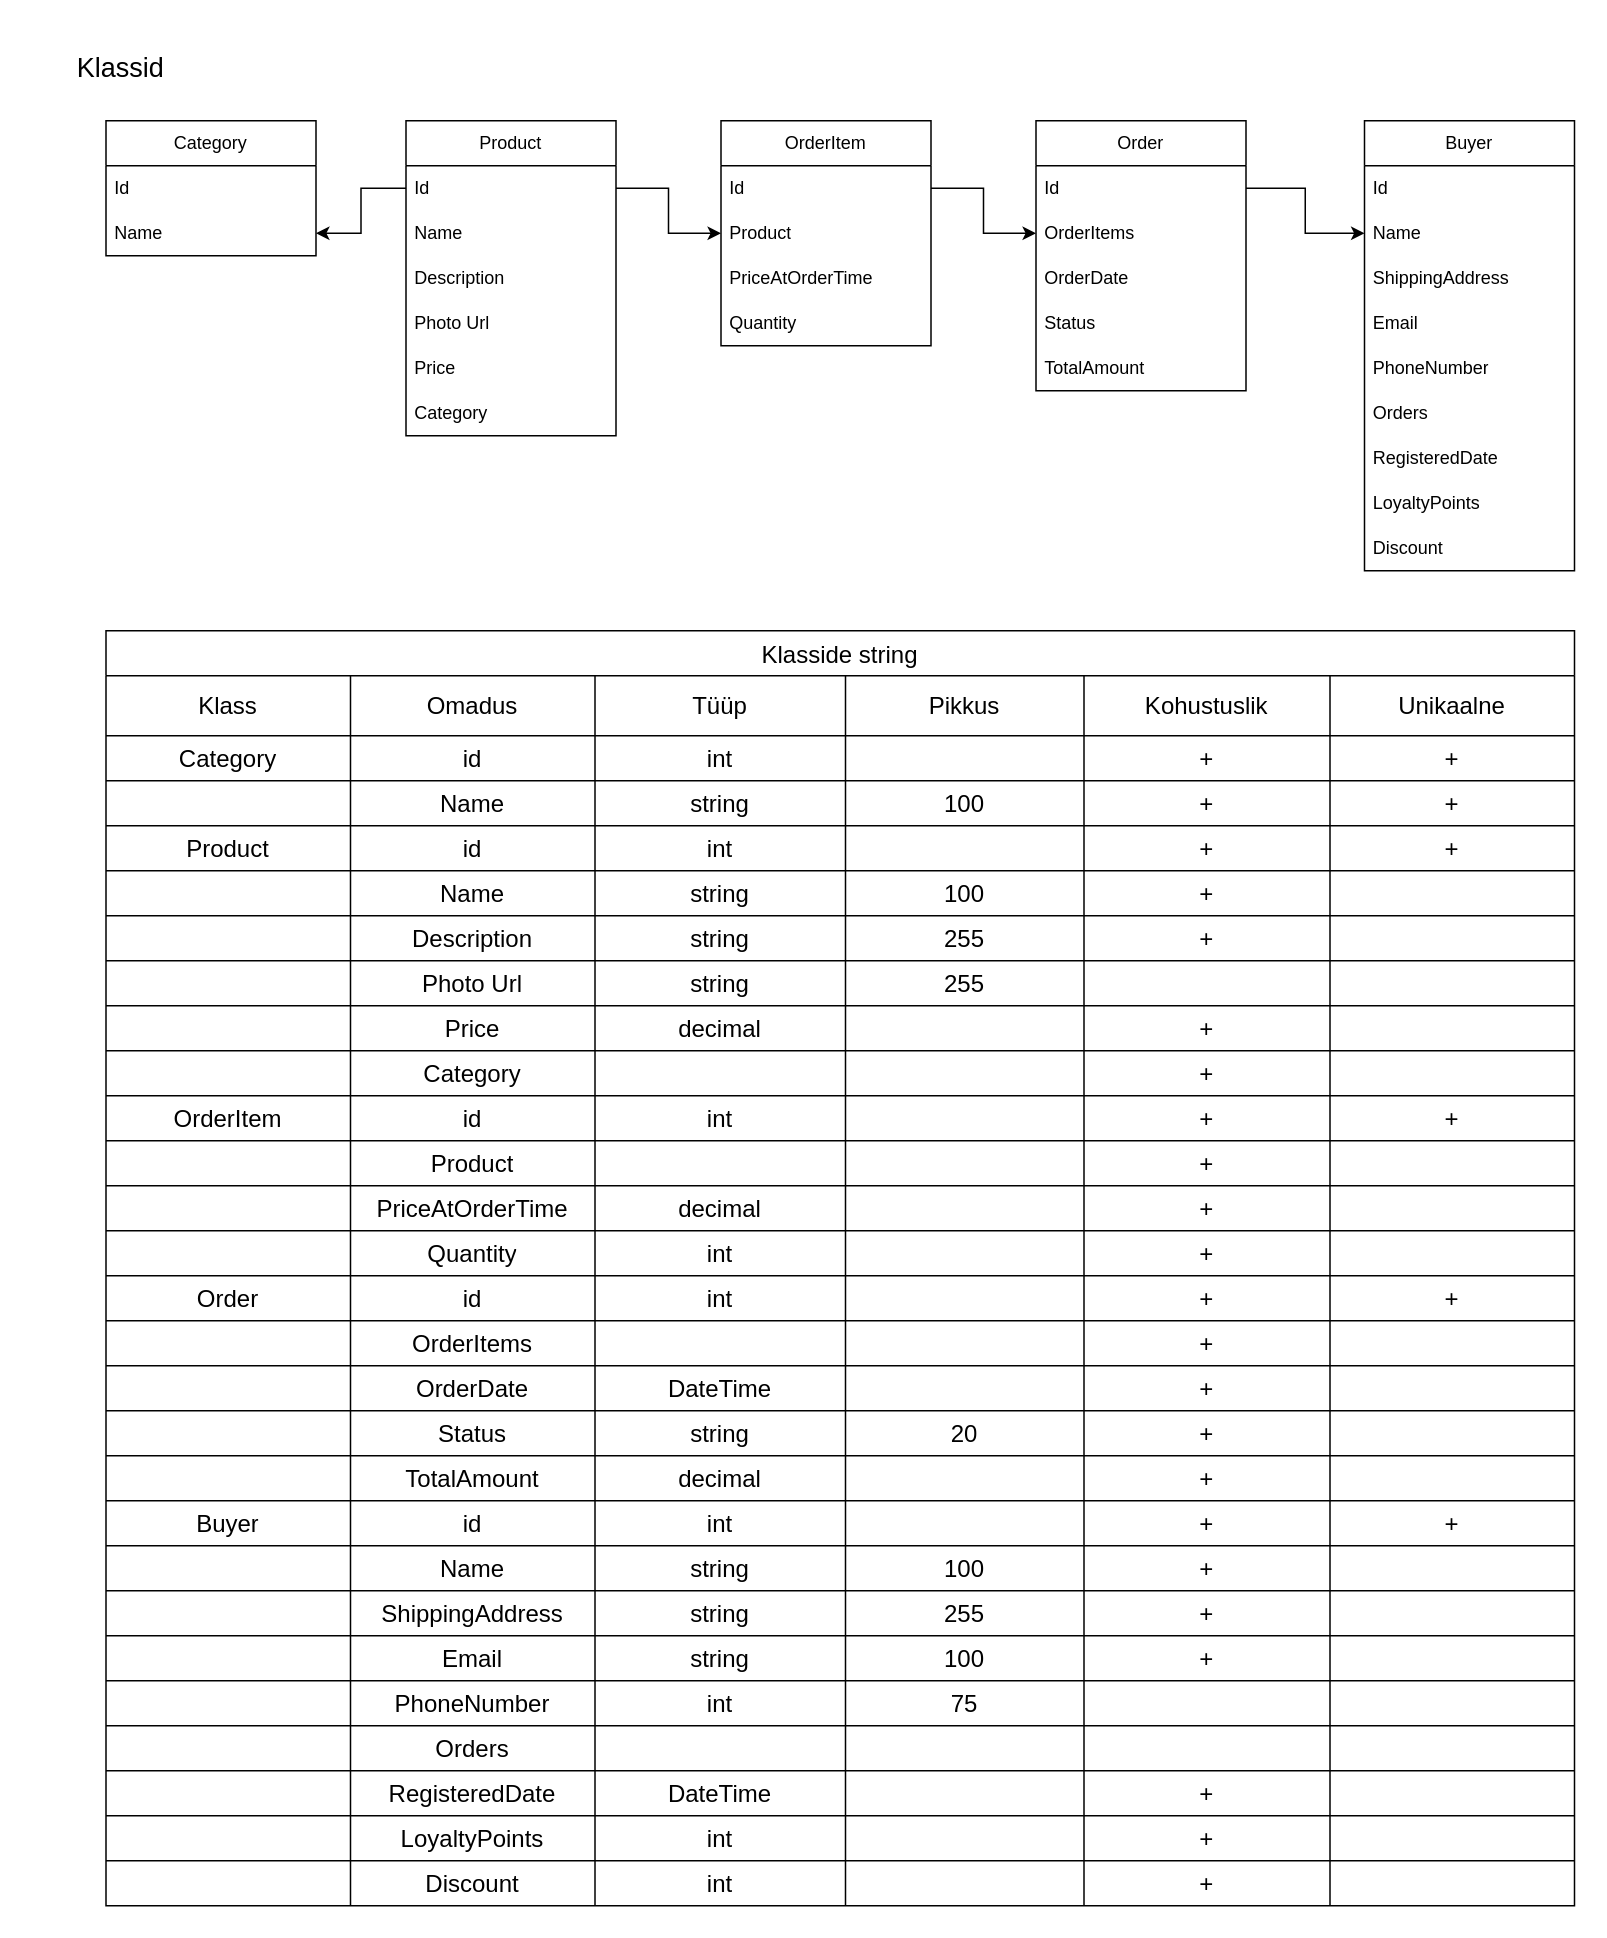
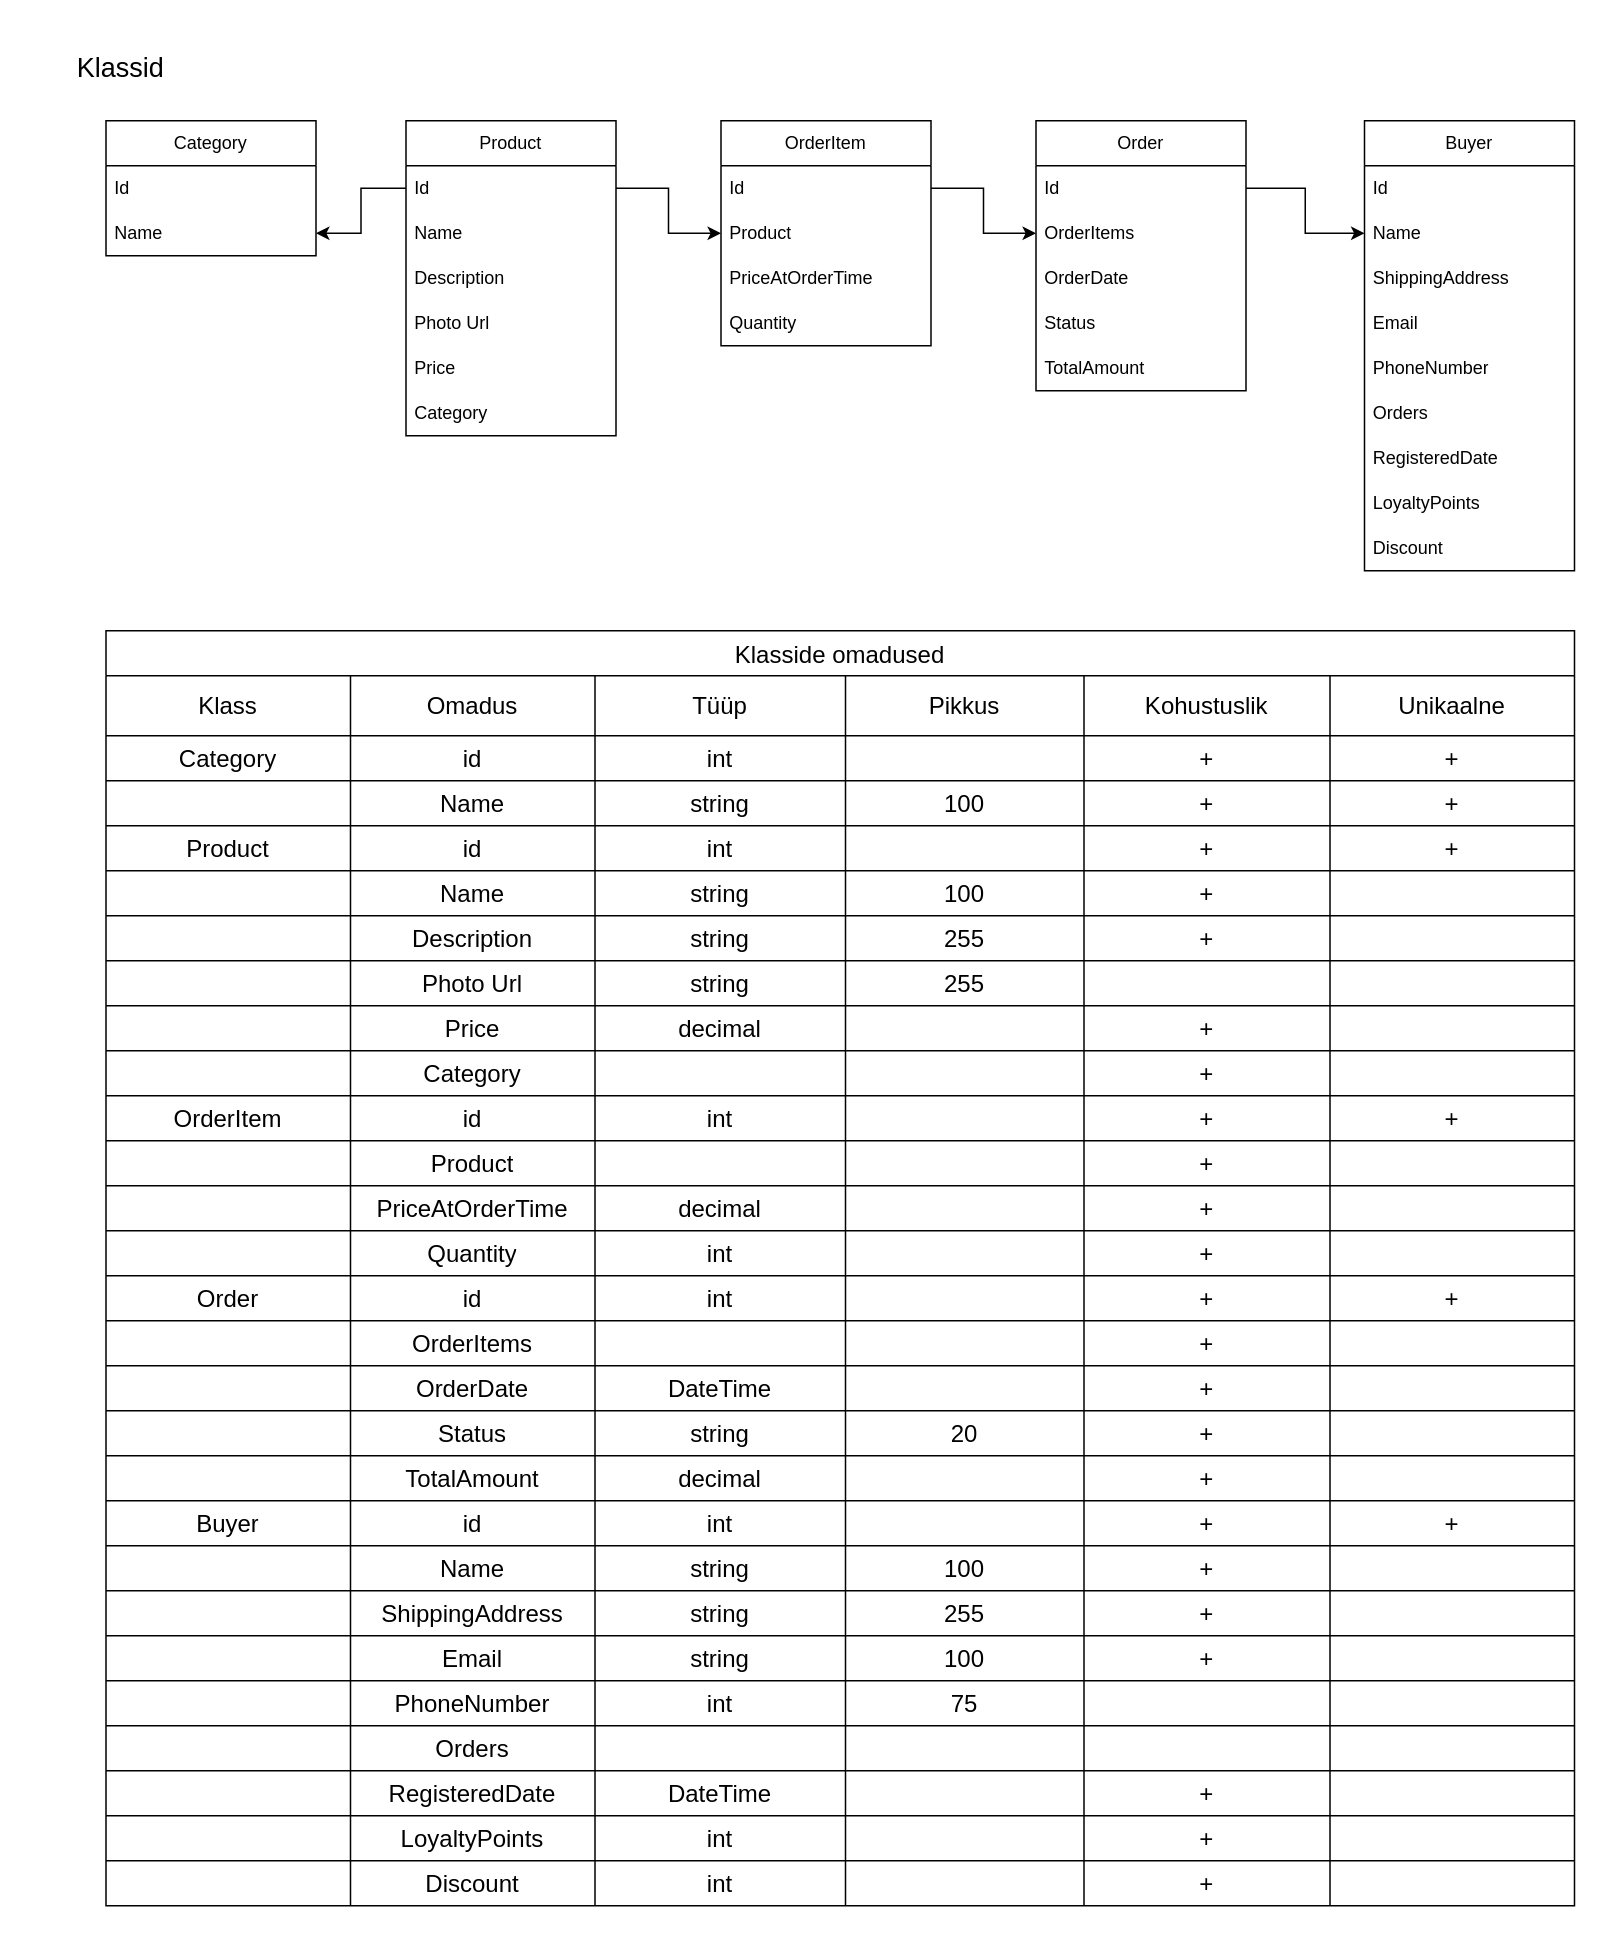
node "Klasside string": label "Klasside string" -> "Klasside omadused"
